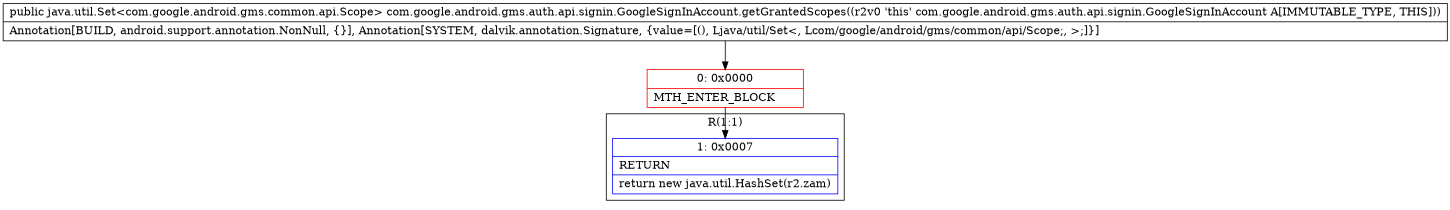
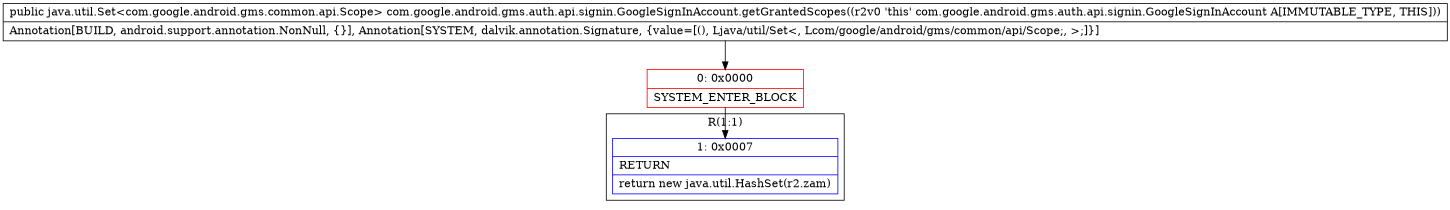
node "0: 0x0000": text "MTH_ENTER_BLOCK" -> "SYSTEM_ENTER_BLOCK"
